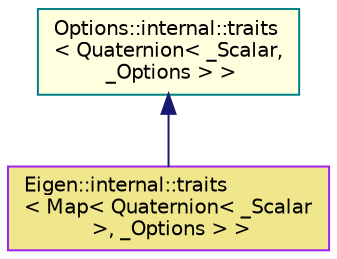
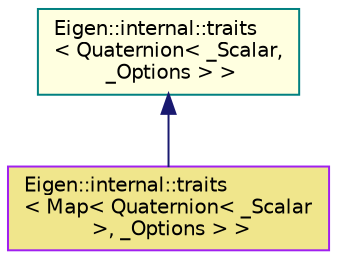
node "Options::internal::traits < Quaternion< _Scalar, _Options > >": label "Options::internal::traits < Quaternion< _Scalar, _Options > >" -> "Eigen::internal::traits < Quaternion< _Scalar, _Options > >"
